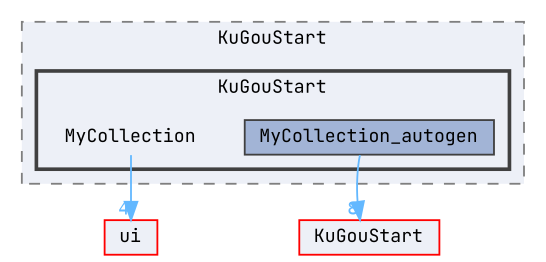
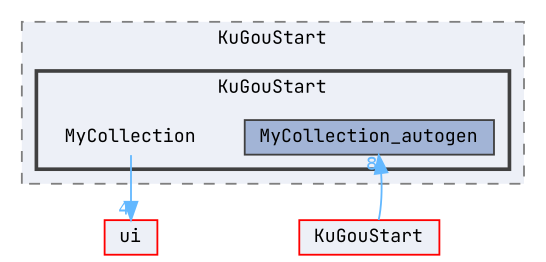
edge "MyCollection_autogen" -> "KuGouStart": reversed
